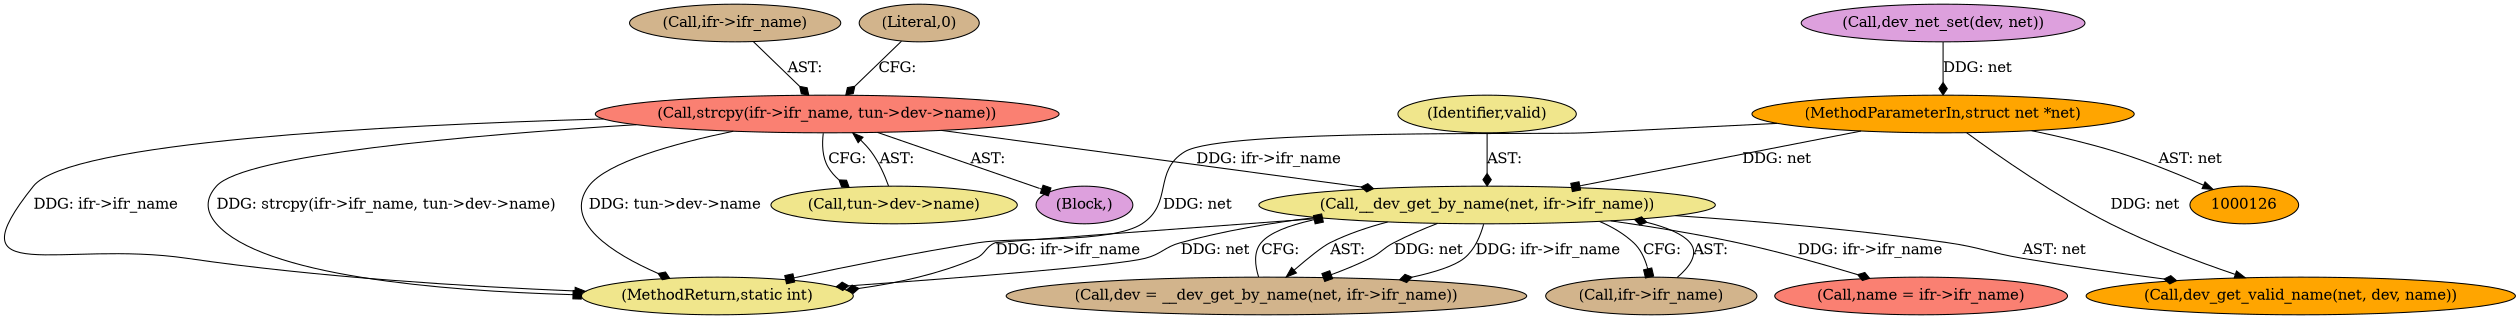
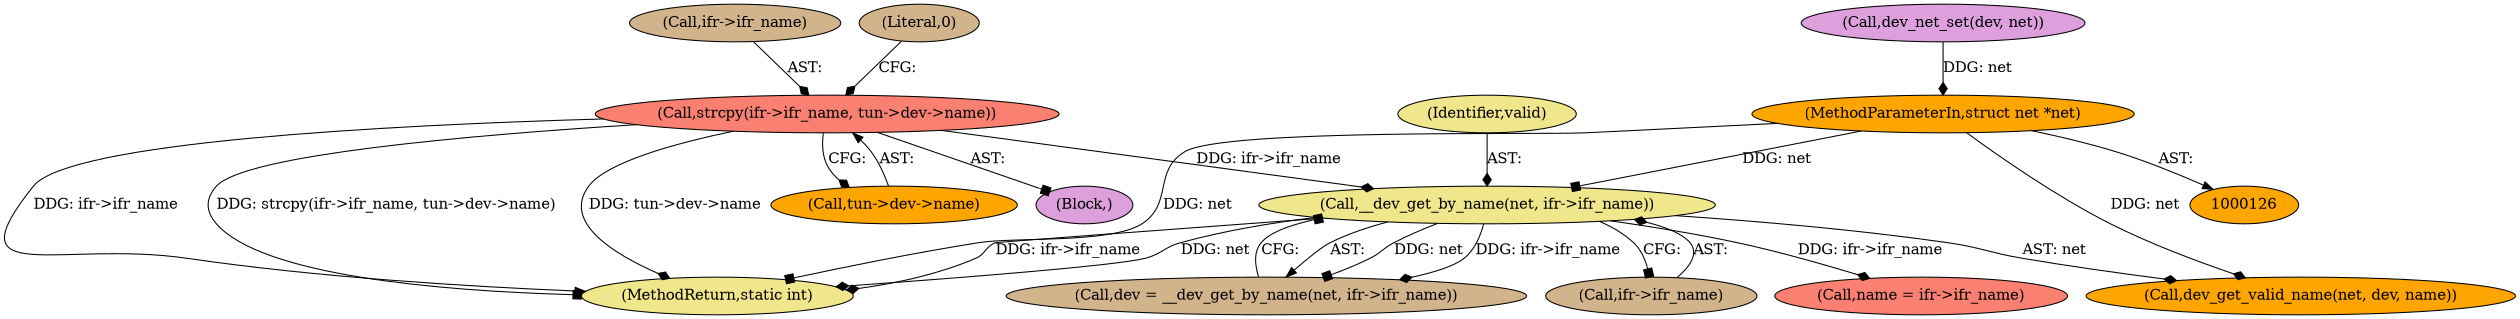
edge "(MethodParameterIn,struct net *net)" -> "1000126": label "AST: net" -> "AST: "
node "(Call,tun->dev->name)": fillcolor khaki -> orange
edge "(MethodParameterIn,struct net *net)" -> "(Call,dev_get_valid_name(net, dev, name))": arrowhead normal -> diamond
